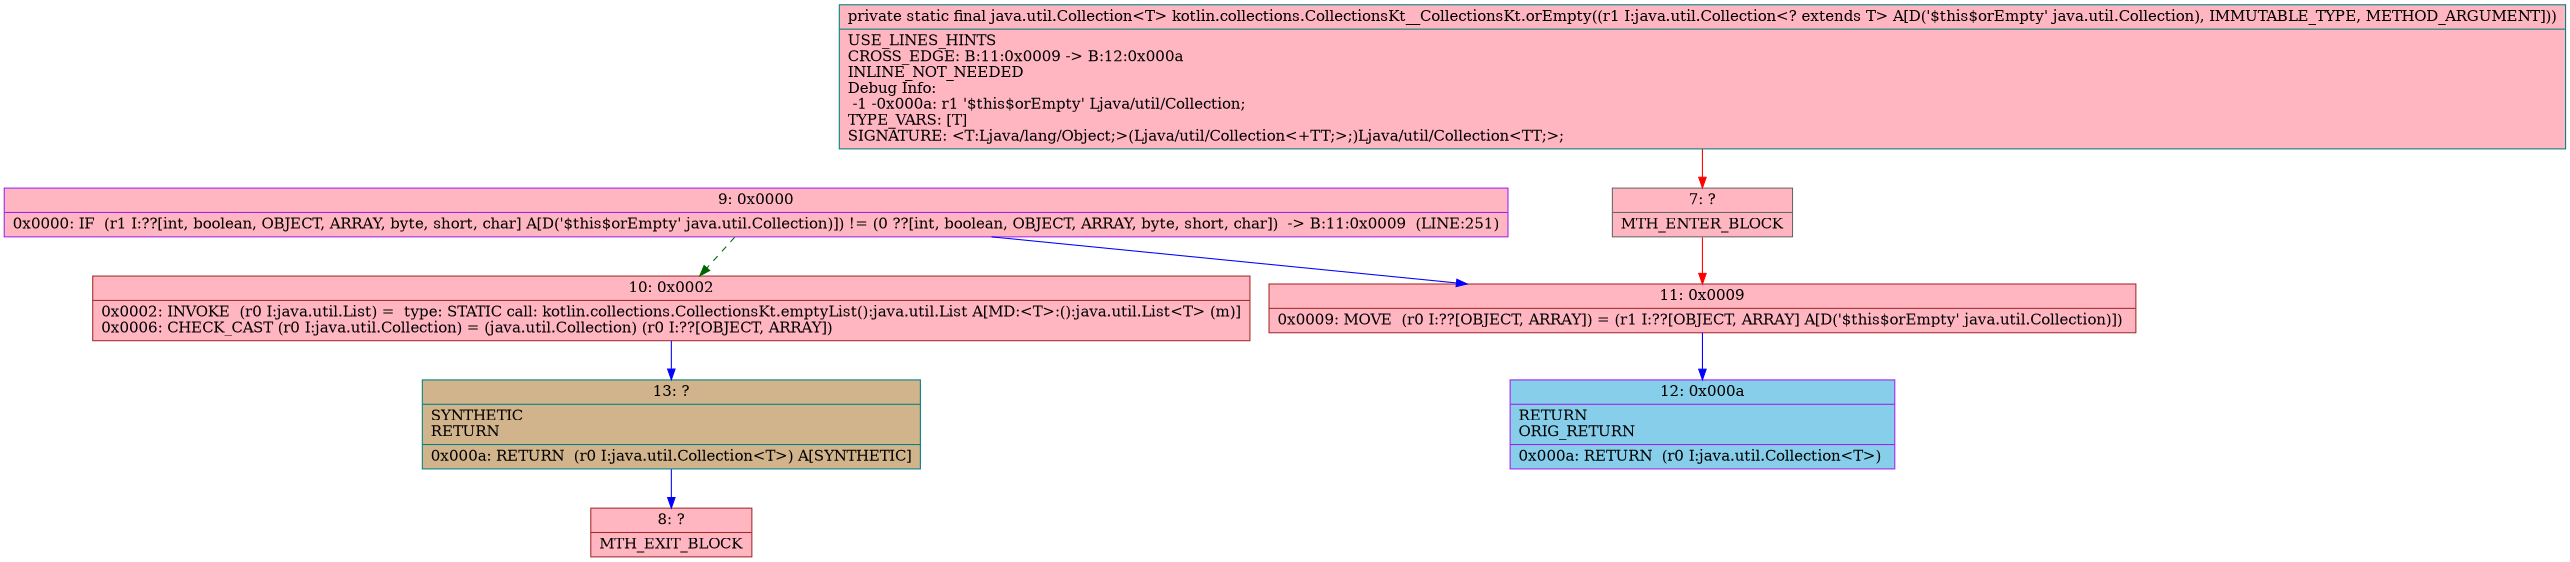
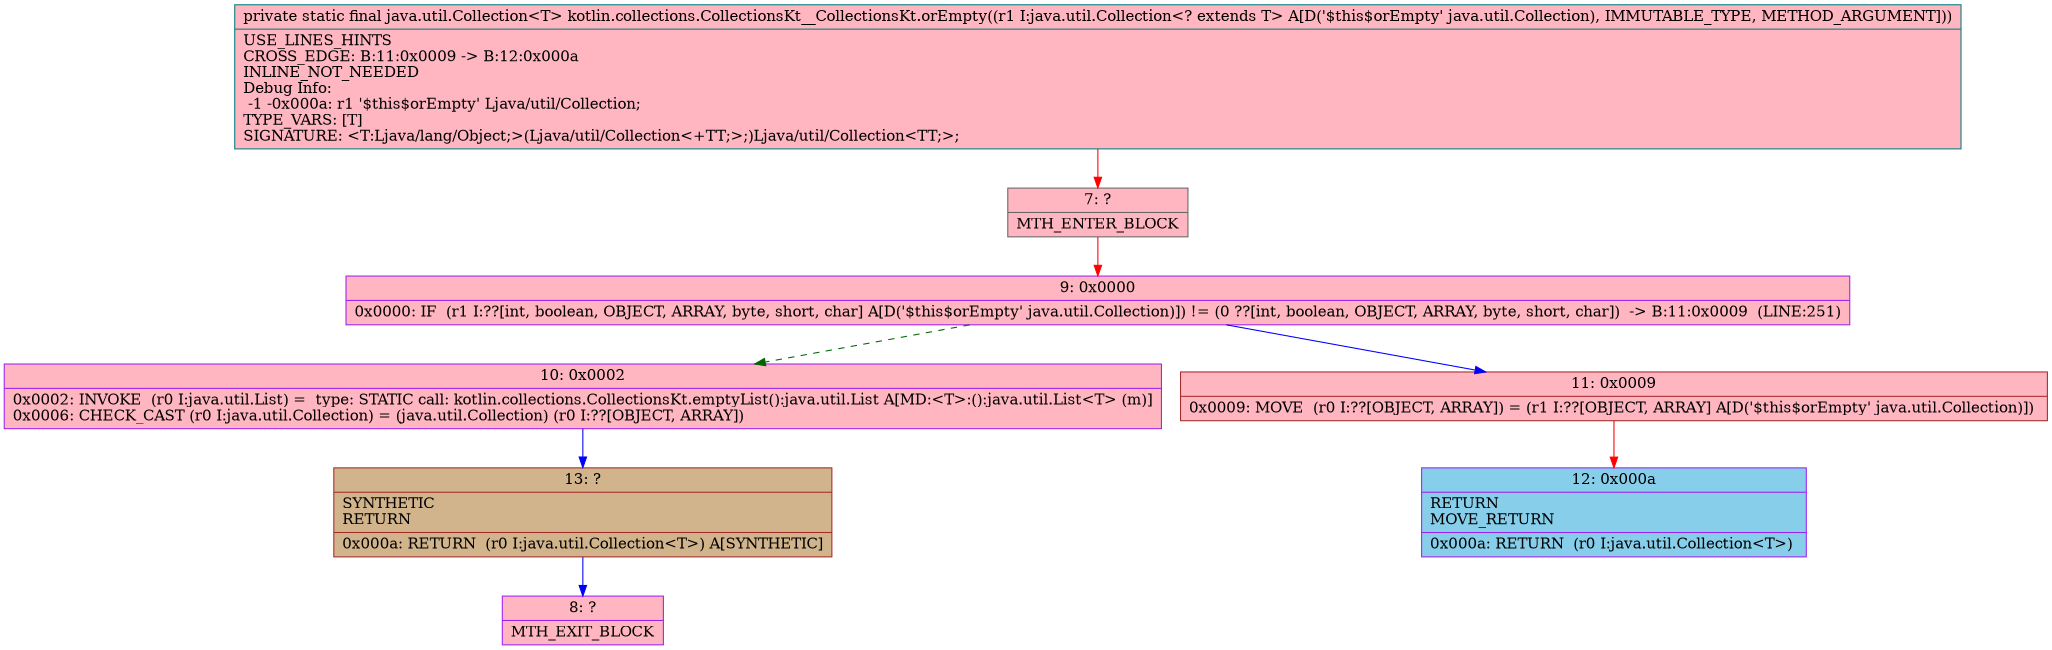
edge "7: ?" -> "11: 0x0009": now "7: ?" -> "9: 0x0000"
node "10: 0x0002": color brown -> purple
edge "11: 0x0009" -> "12: 0x000a": color blue -> red
node "13: ?": color teal -> brown
node "12: 0x000a": text "ORIG_RETURN" -> "MOVE_RETURN"
node "8: ?": color brown -> purple
